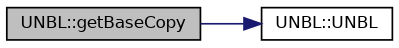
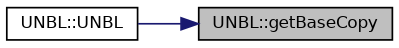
edge "UNBL::getBaseCopy" -> "UNBL::UNBL": reversed
